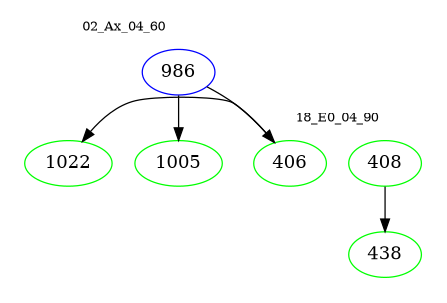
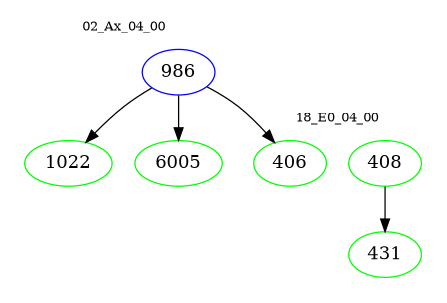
cluster "02_Ax_04_60": label "02_Ax_04_60" -> "02_Ax_04_00"
edge "406" -> "1022": now "986" -> "1022"
cluster "18_E0_04_90": label "18_E0_04_90" -> "18_E0_04_00"
node "1005": label "1005" -> "6005"
node "438": label "438" -> "431"
